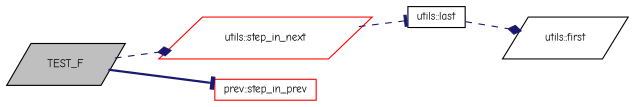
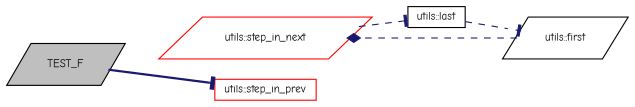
edge "utils::last" -> "utils::first": arrowhead diamond -> tee
edge "TEST_F" -> "utils::step_in_next": now "utils::first" -> "utils::step_in_next"
node "prev::step_in_prev": label "prev::step_in_prev" -> "utils::step_in_prev"
